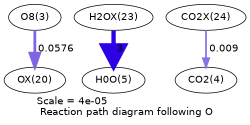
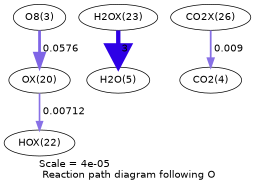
node "CO2X(24)": label "CO2X(24)" -> "CO2X(26)"
node "H0O(5)": label "H0O(5)" -> "H2O(5)"
node "HOX(22)": added
